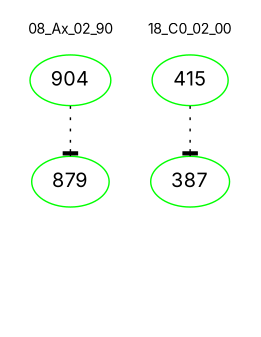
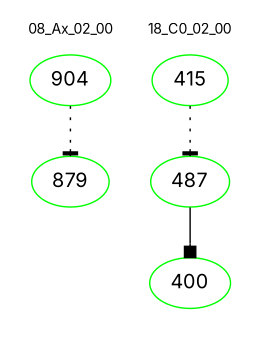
cluster "08_Ax_02_90": label "08_Ax_02_90" -> "08_Ax_02_00"
node "387": label "387" -> "487"
node "400": added
